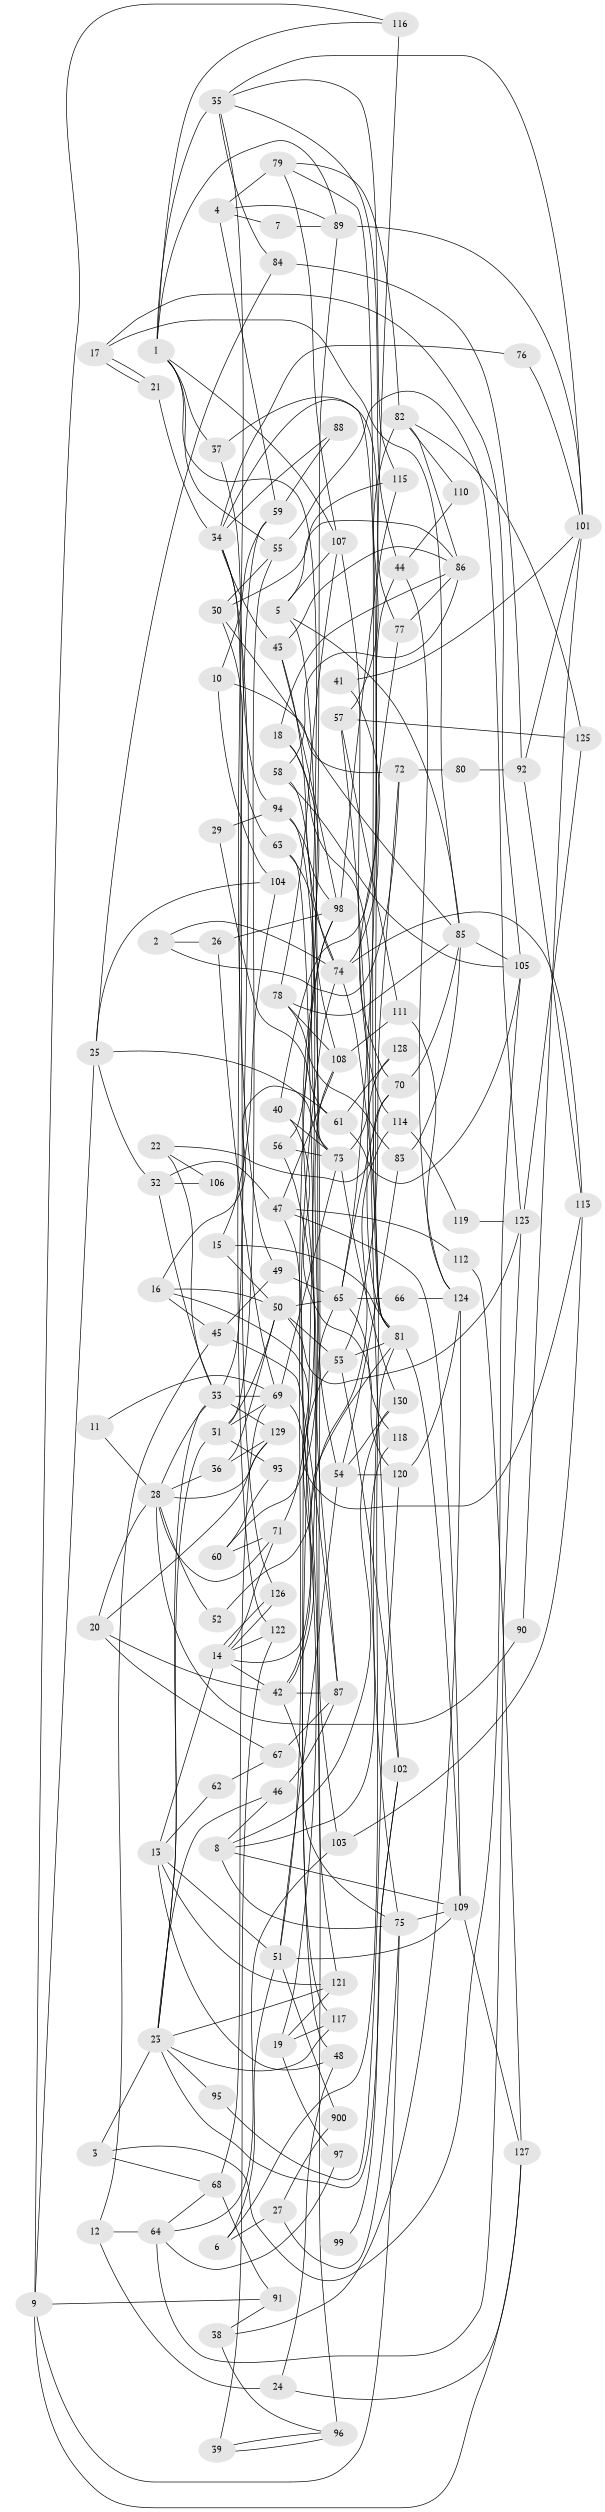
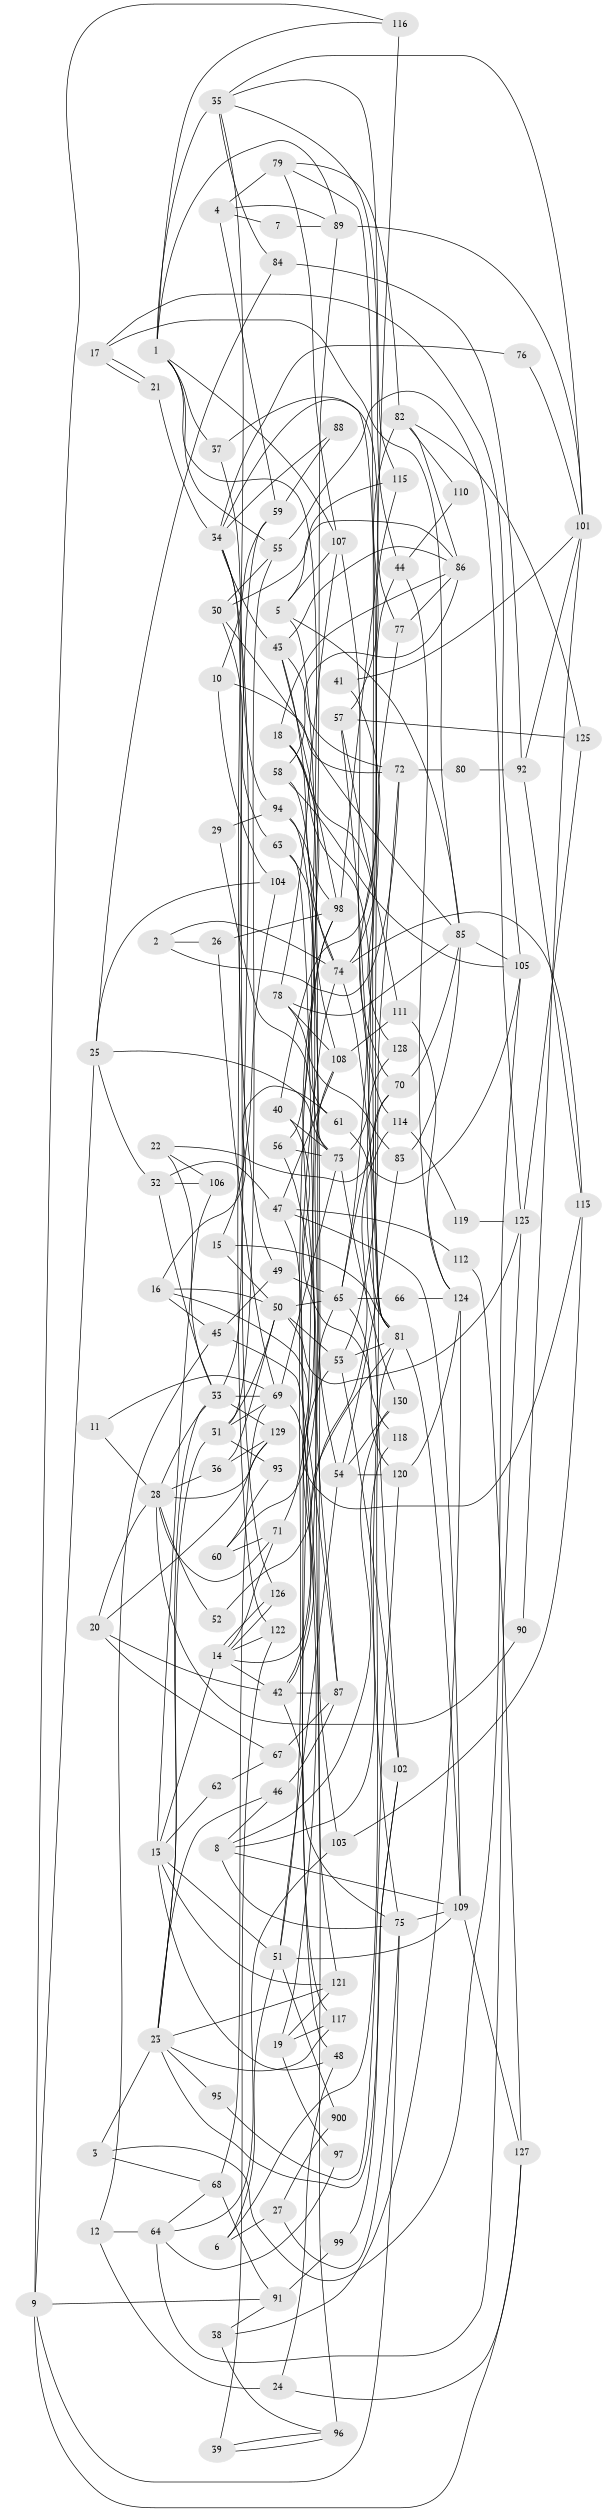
edge "43" -- "72": added
edge "128" -- "61": now "128" -- "18"
edge "106" -- "13": added
edge "99" -- "91": added
